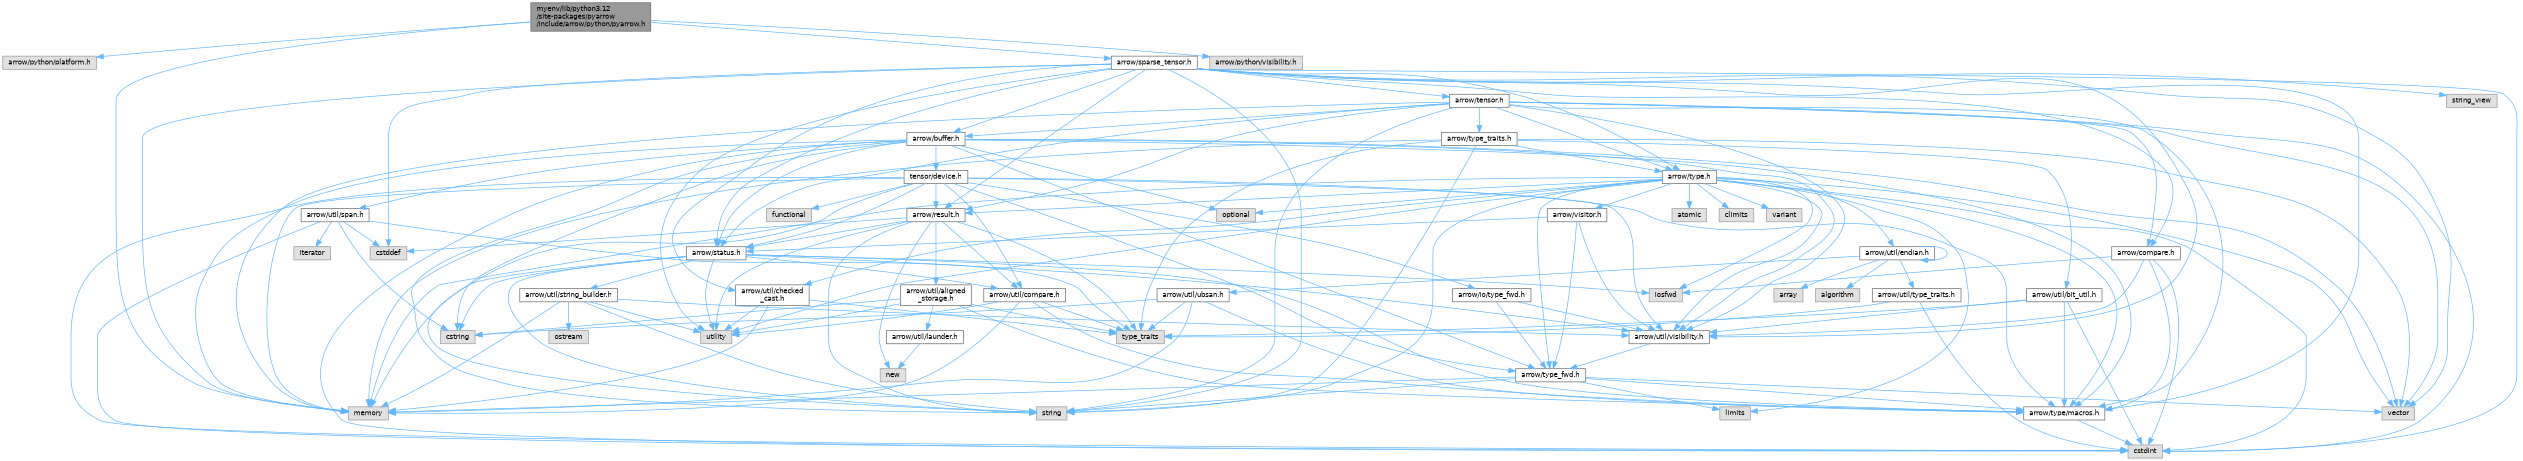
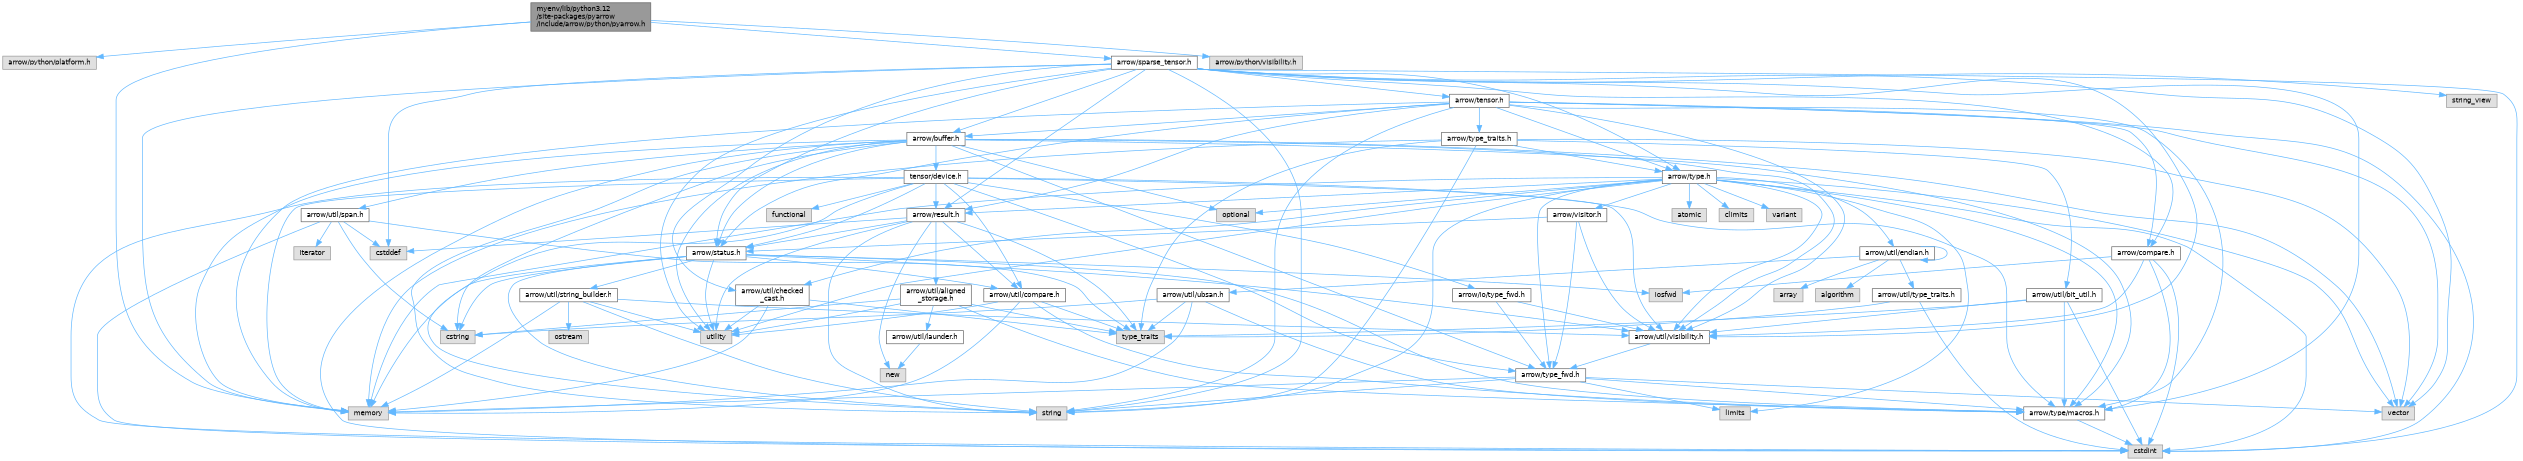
edge "arrow/buffer.h" -> "utility": added
edge "arrow/type.h" -> "iosfwd": removed
